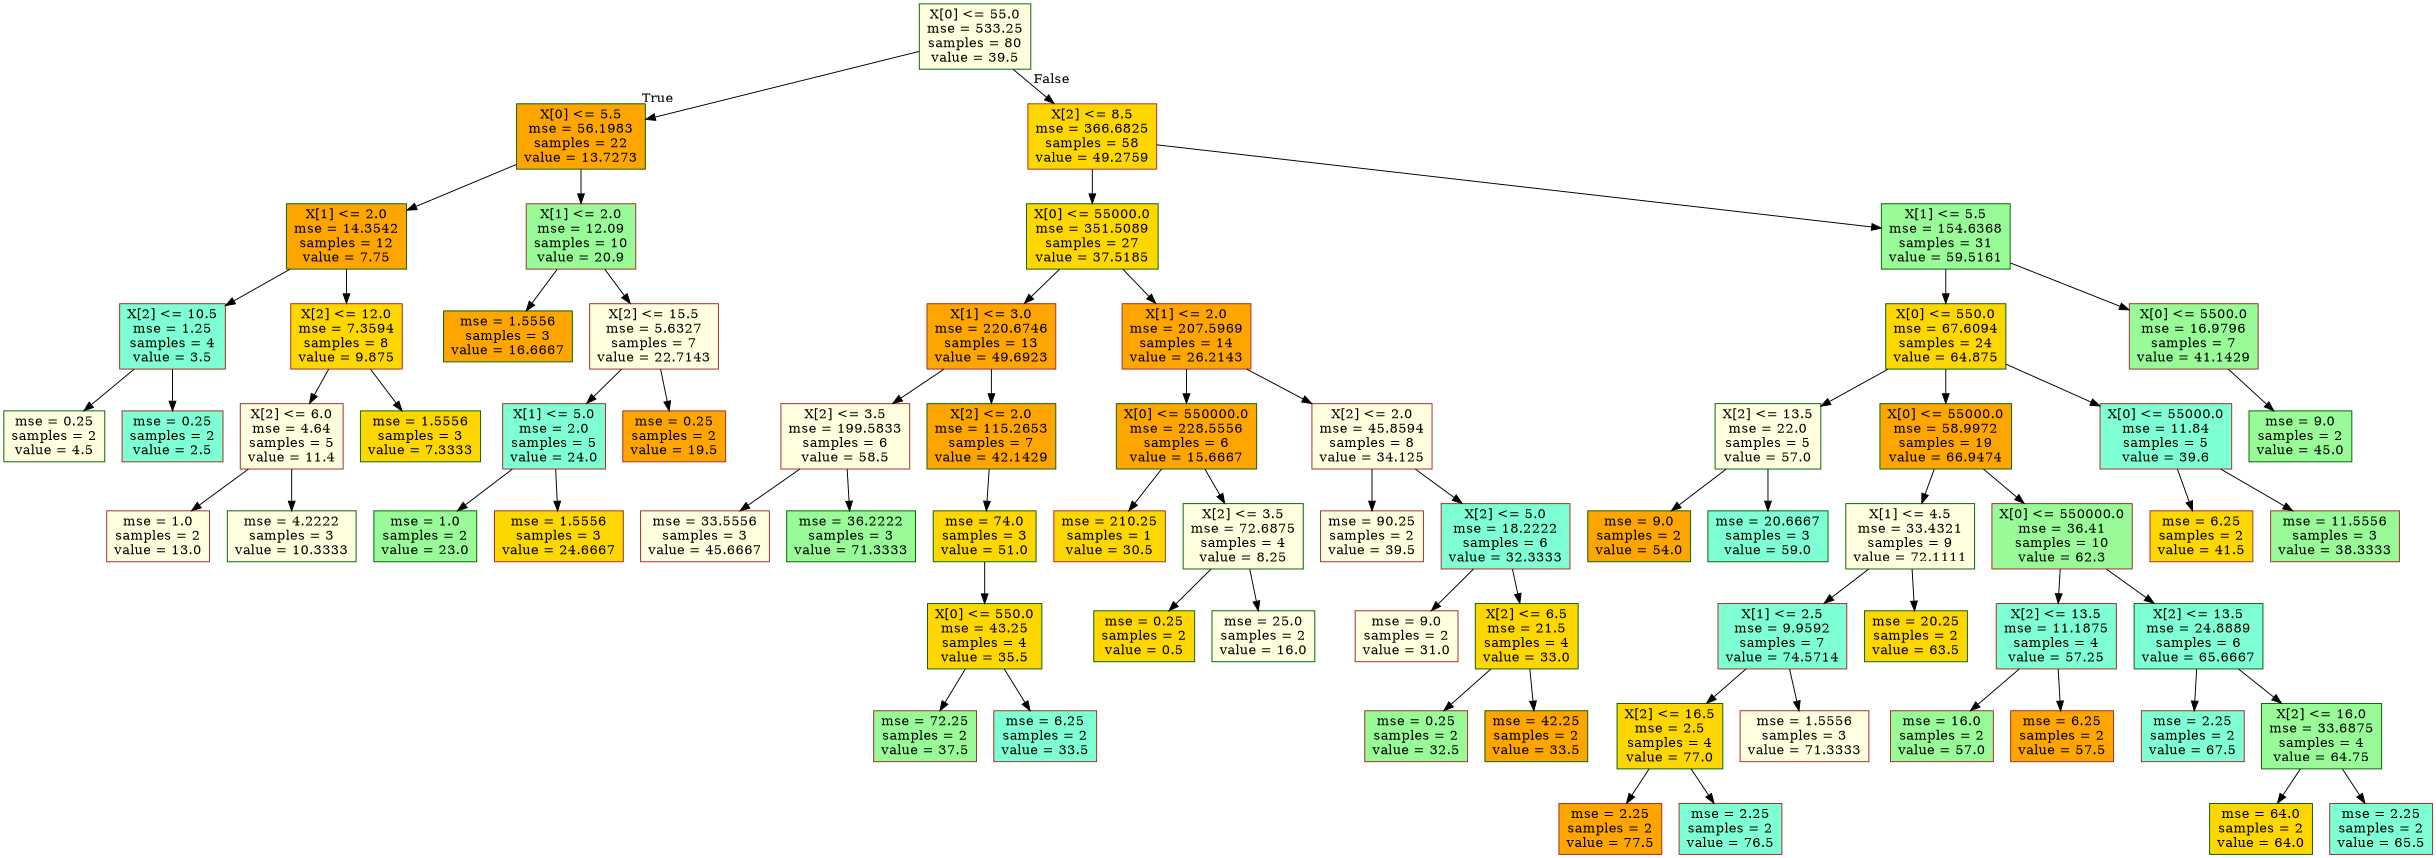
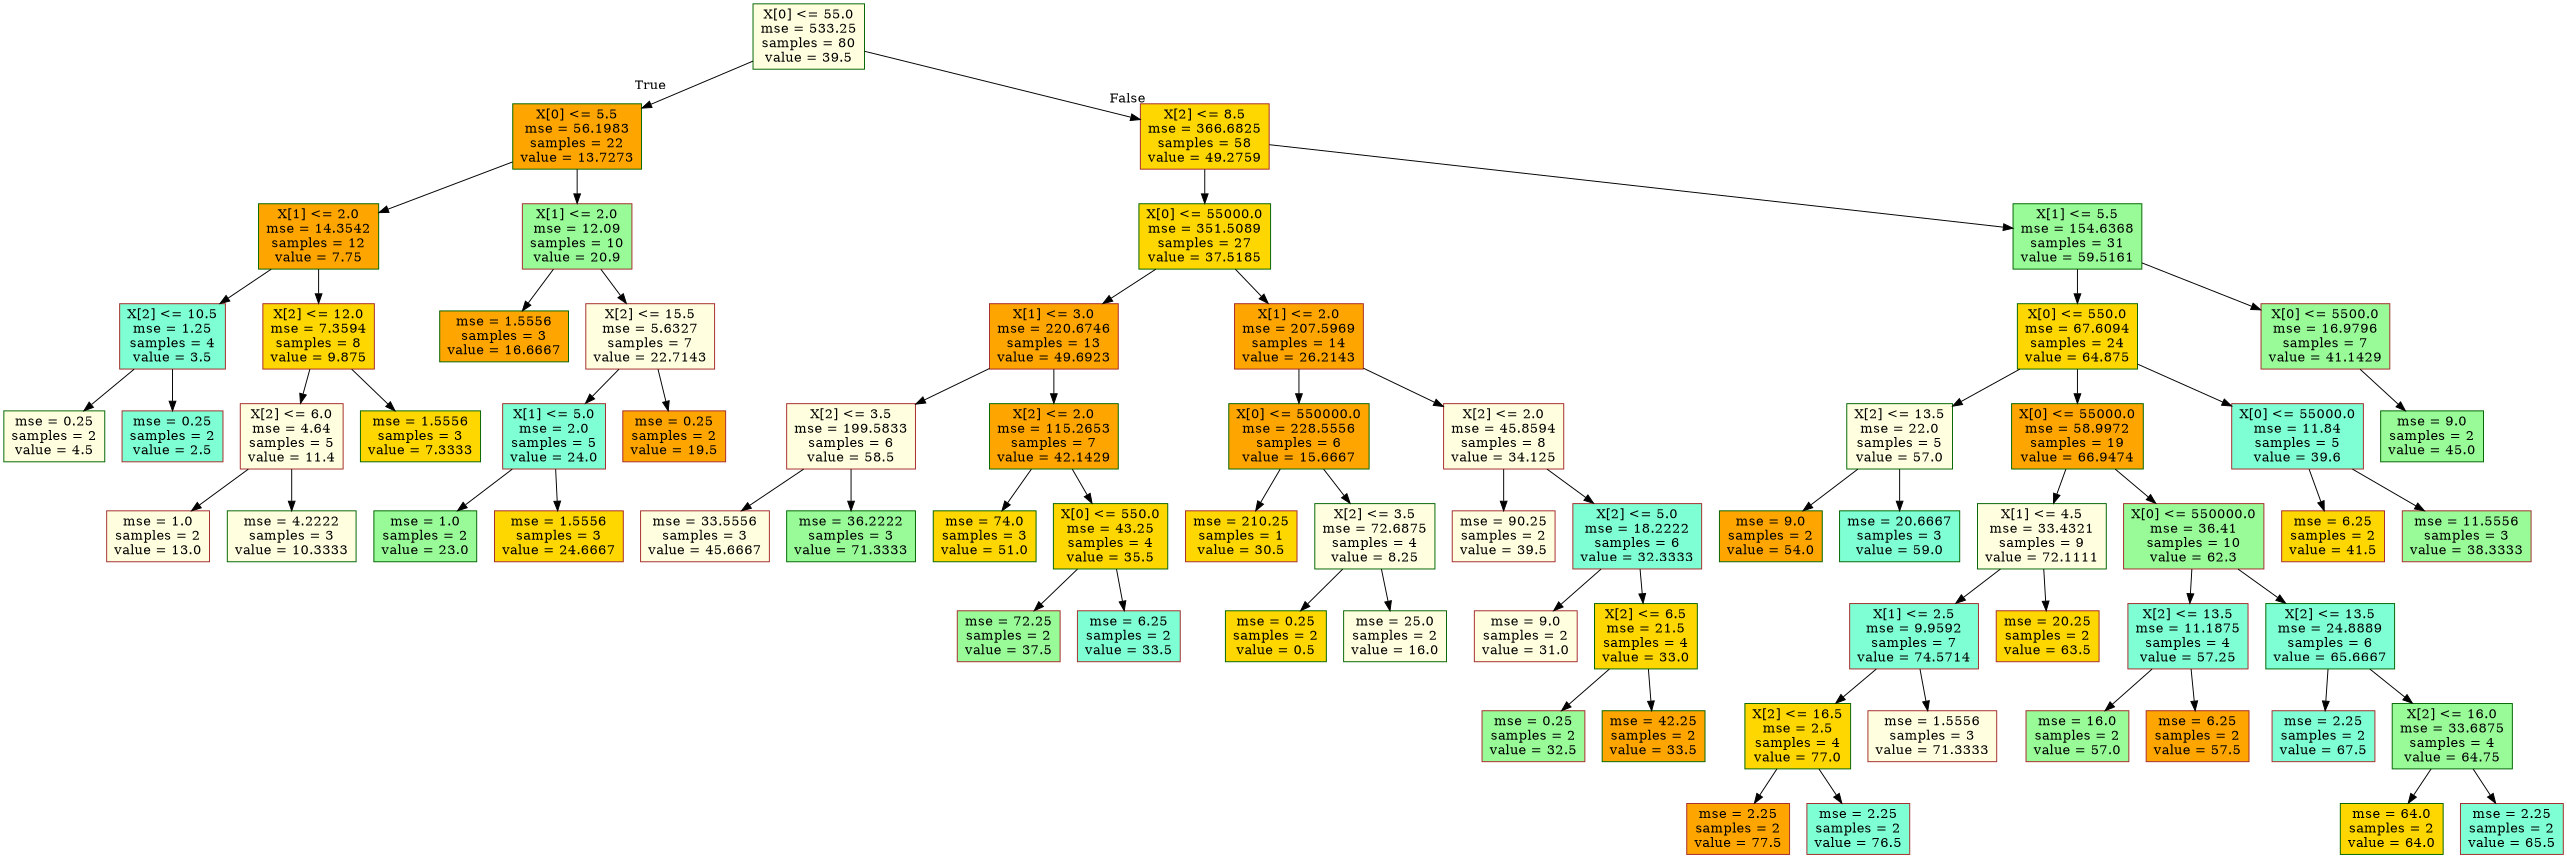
edge "mse = 74.0 samples = 3 value = 51.0" -> "X[0] <= 550.0 mse = 43.25 samples = 4 value = 35.5": now "X[2] <= 2.0 mse = 115.2653 samples = 7 value = 42.1429" -> "X[0] <= 550.0 mse = 43.25 samples = 4 value = 35.5"
node "mse = 20.25 samples = 2 value = 63.5": color darkgreen -> brown
